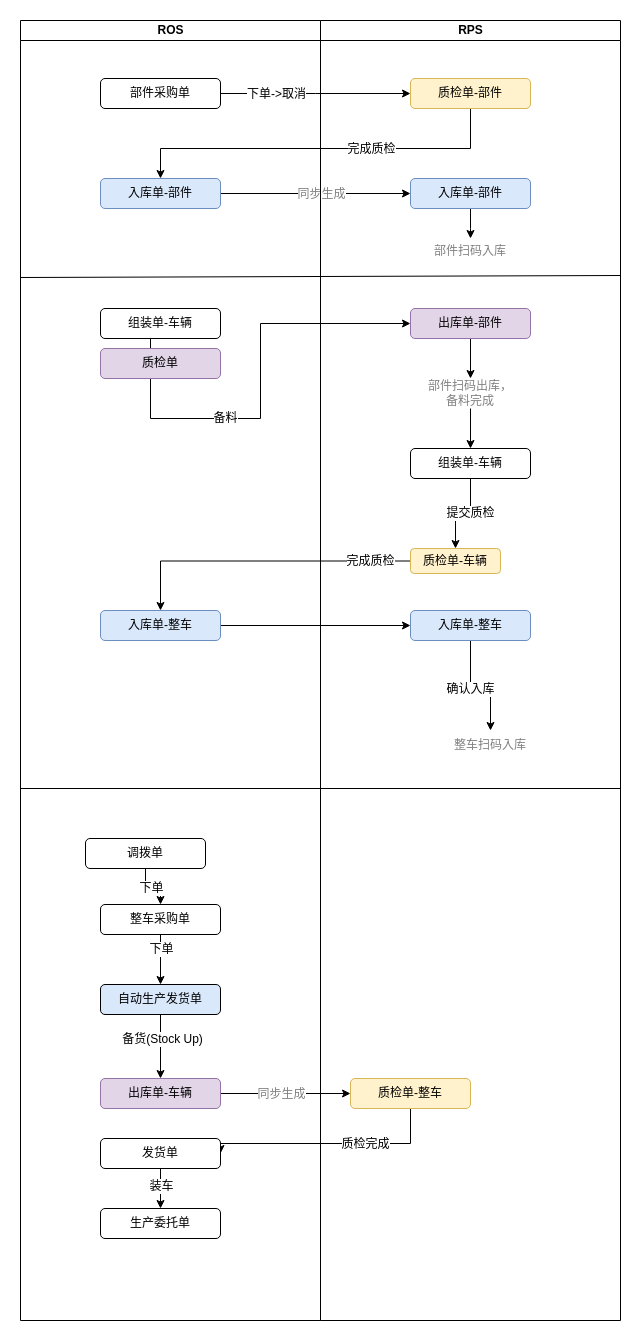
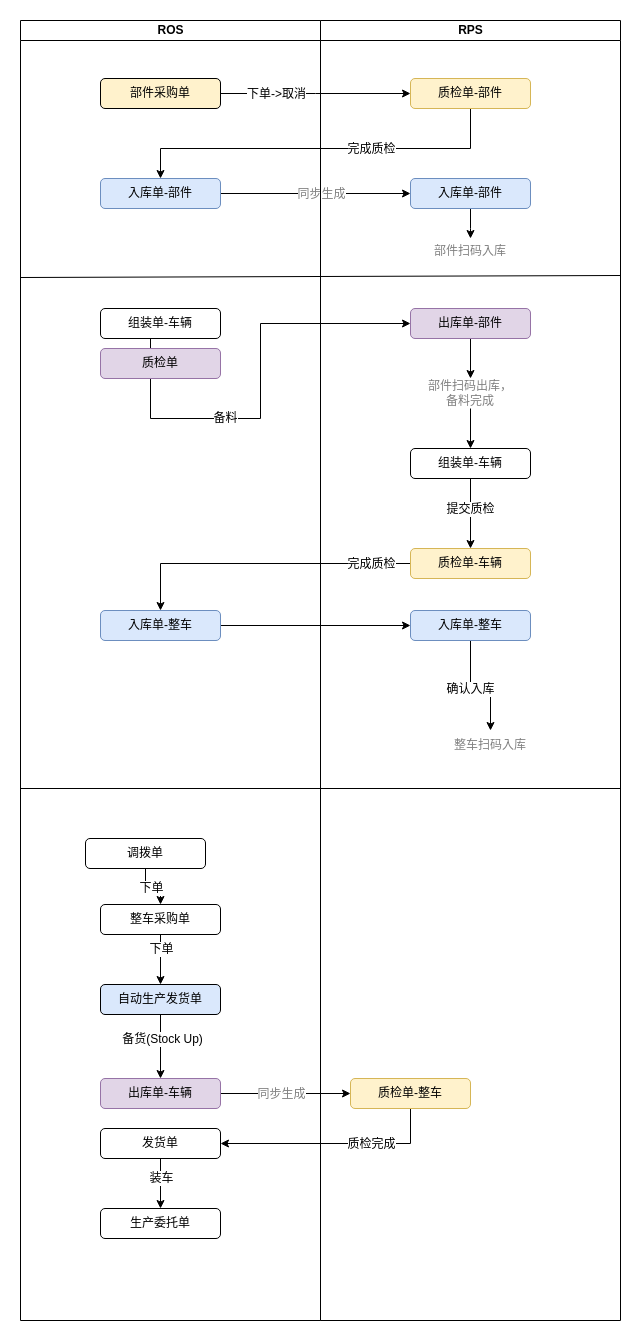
node "部件采购单": fillcolor #ffffff -> #fff2cc
node "质检单-车辆": size 90x25 -> 120x30
node "发货单": moved (161, 1154) -> (161, 1144)
